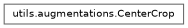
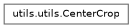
node "utils.augmentations.CenterCrop": label "utils.augmentations.CenterCrop" -> "utils.utils.CenterCrop"
